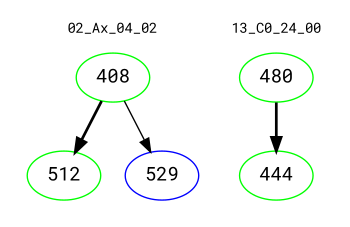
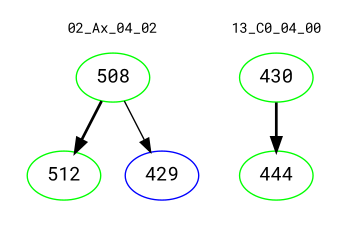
cluster "13_C0_24_00": label "13_C0_24_00" -> "13_C0_04_00"
node "408": label "408" -> "508"
node "480": label "480" -> "430"
node "529": label "529" -> "429"
